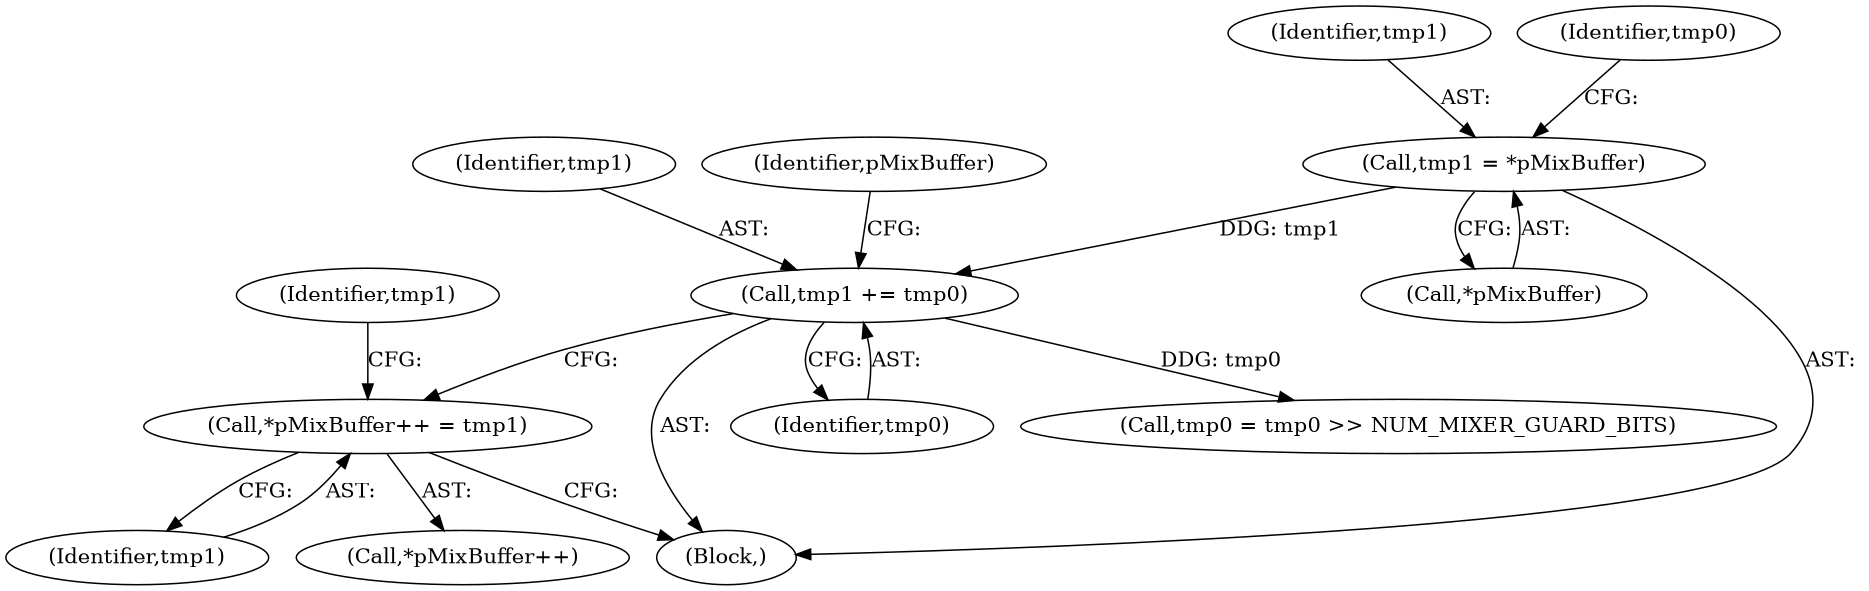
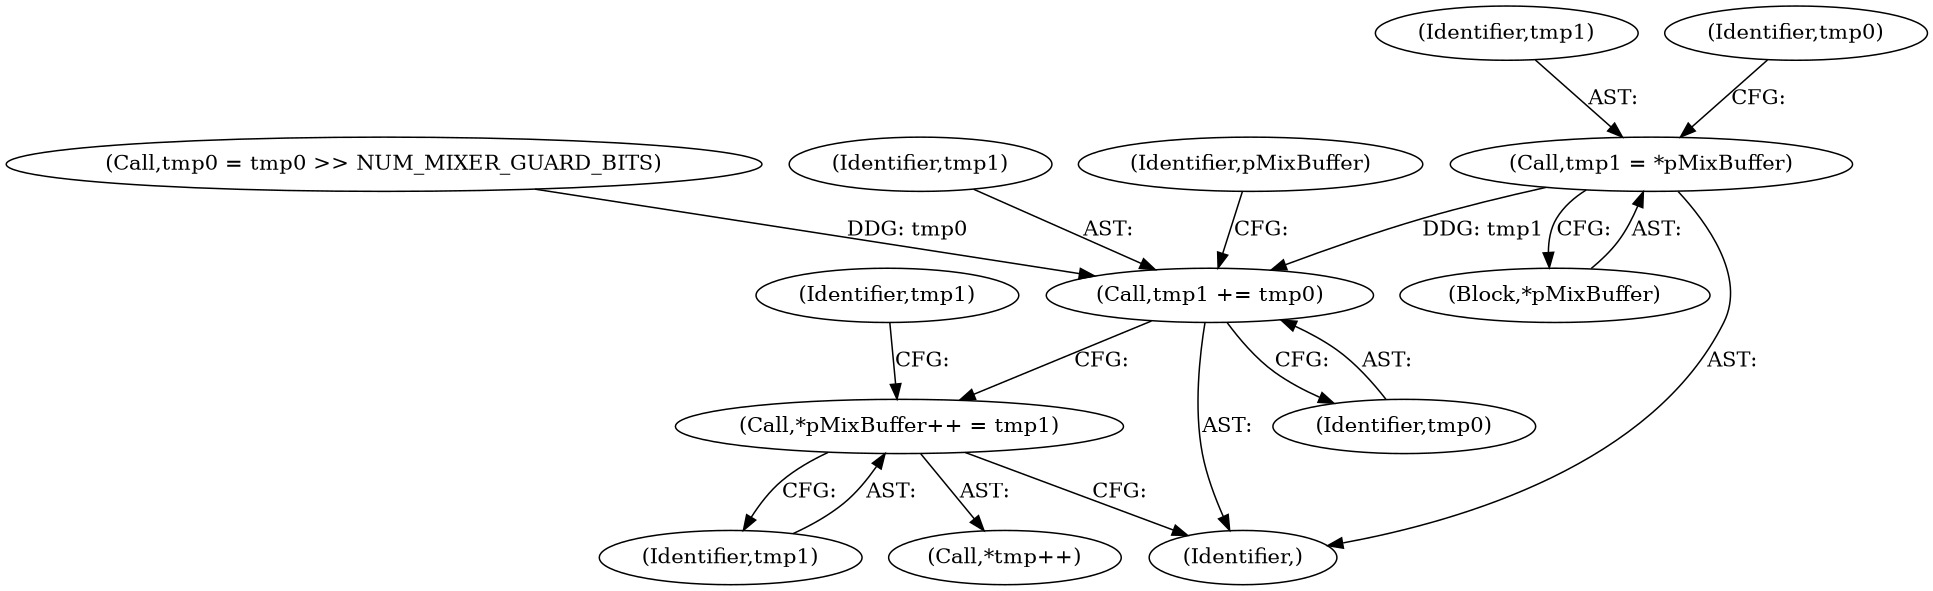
node "(Call,*pMixBuffer)": label "(Call,*pMixBuffer)" -> "(Block,*pMixBuffer)"
edge "(Call,tmp1 += tmp0)" -> "(Call,tmp0 = tmp0 >> NUM_MIXER_GUARD_BITS)": reversed
node "(Call,*pMixBuffer++)": label "(Call,*pMixBuffer++)" -> "(Call,*tmp++)"
node "(Block,)": label "(Block,)" -> "(Identifier,)"
